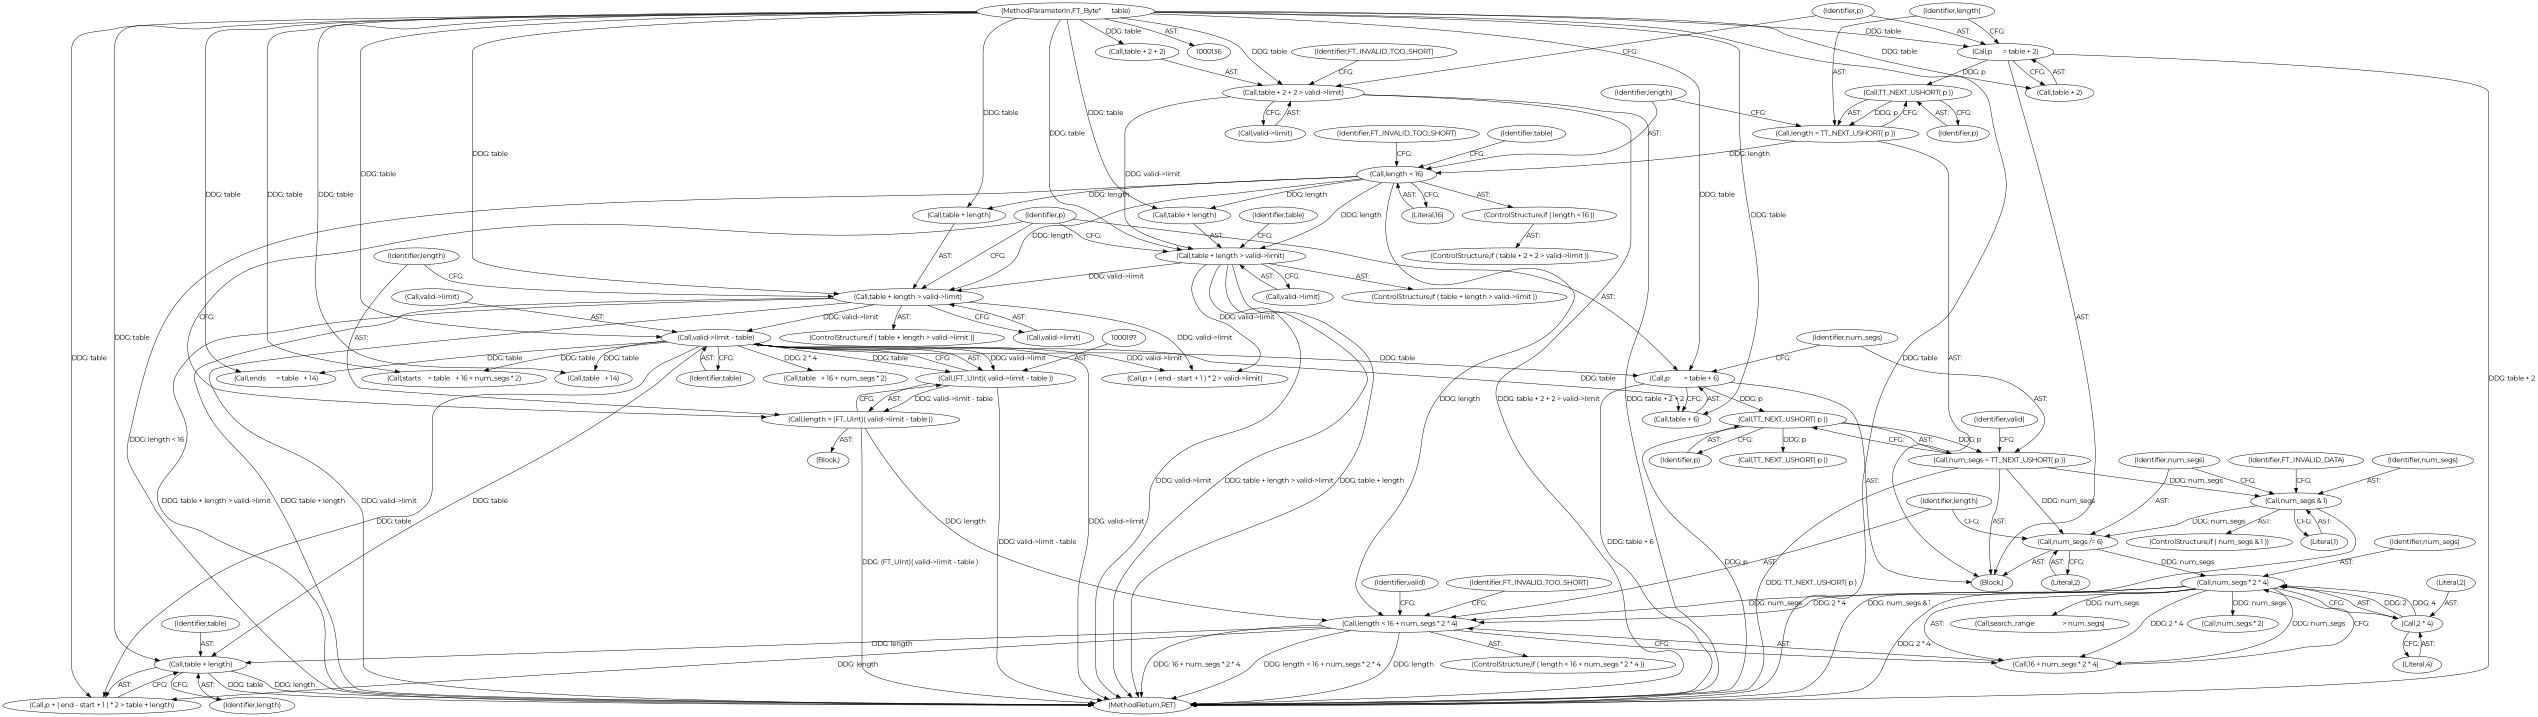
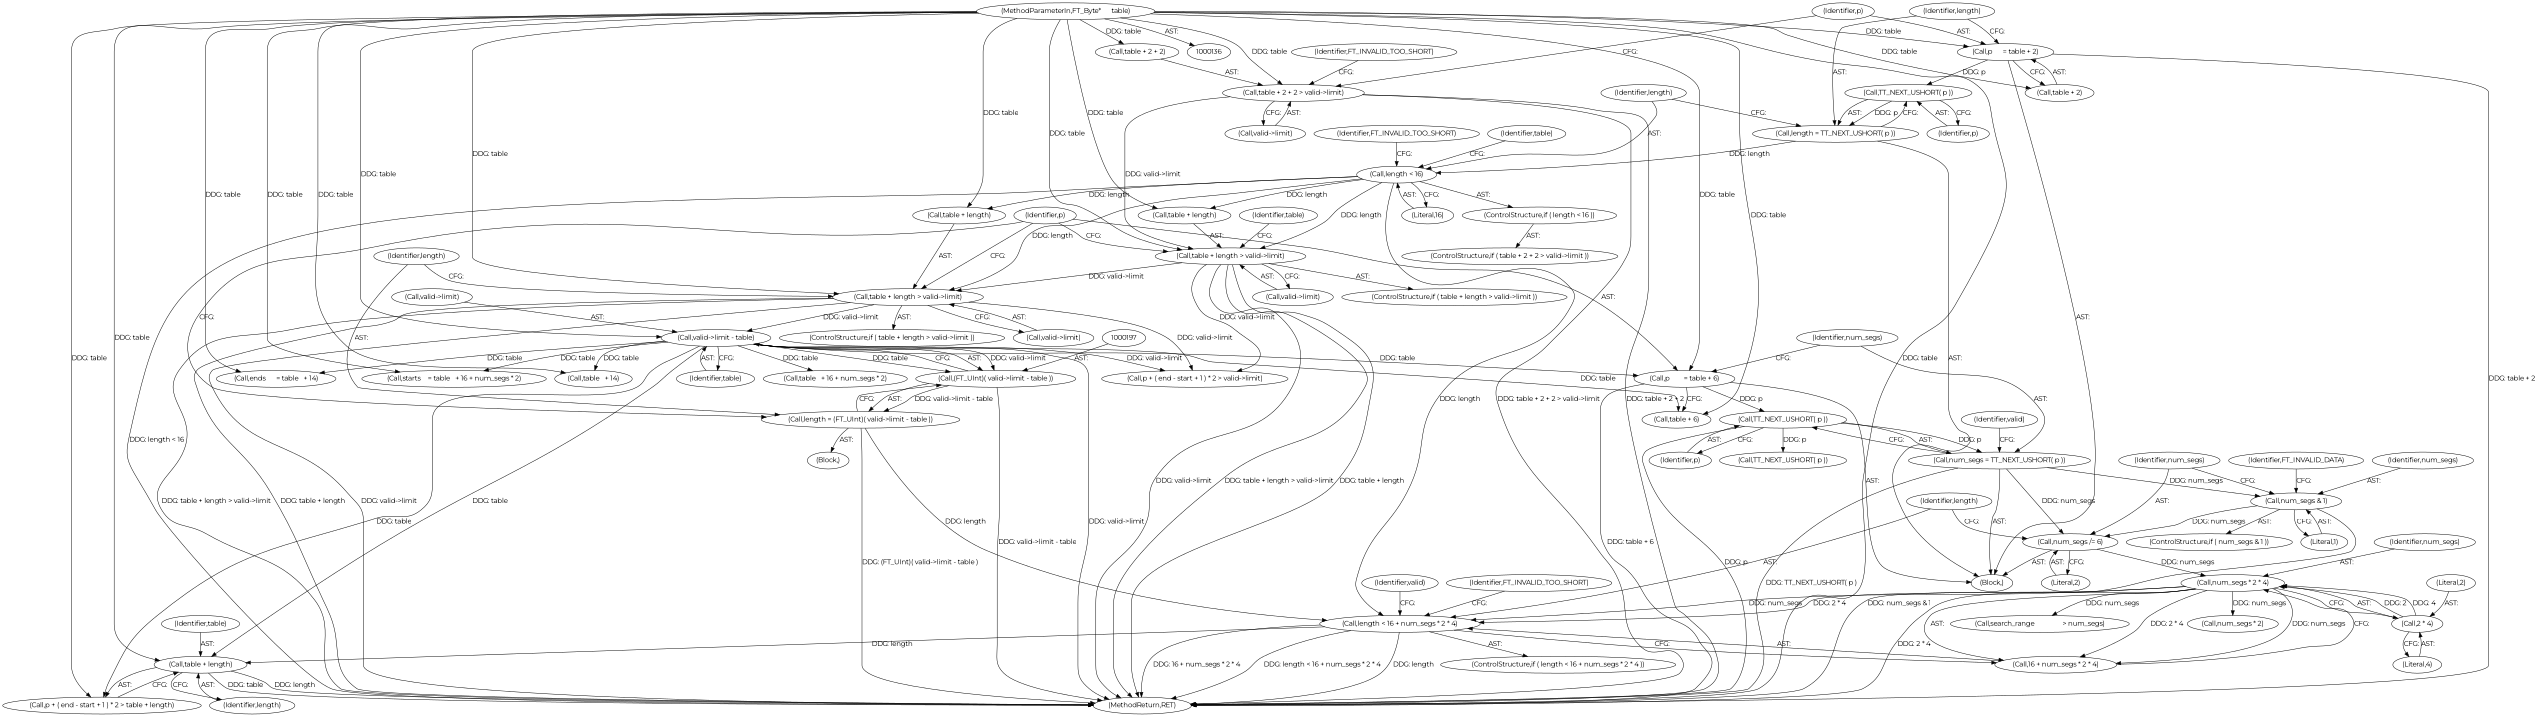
edge "(Call,valid->limit - table)" -> "(Call,table   + 16 + num_segs * 2)": label "DDG: 2 * 4" -> "DDG: table"
edge "(Call,table + 6)" -> "(Call,p        = table + 6)": removed, label "AST:"
edge "(Call,length < 16 + num_segs * 2 * 4)" -> "(Call,p + ( end - start + 1 ) * 2 > table + length)": removed, label "DDG: length"
